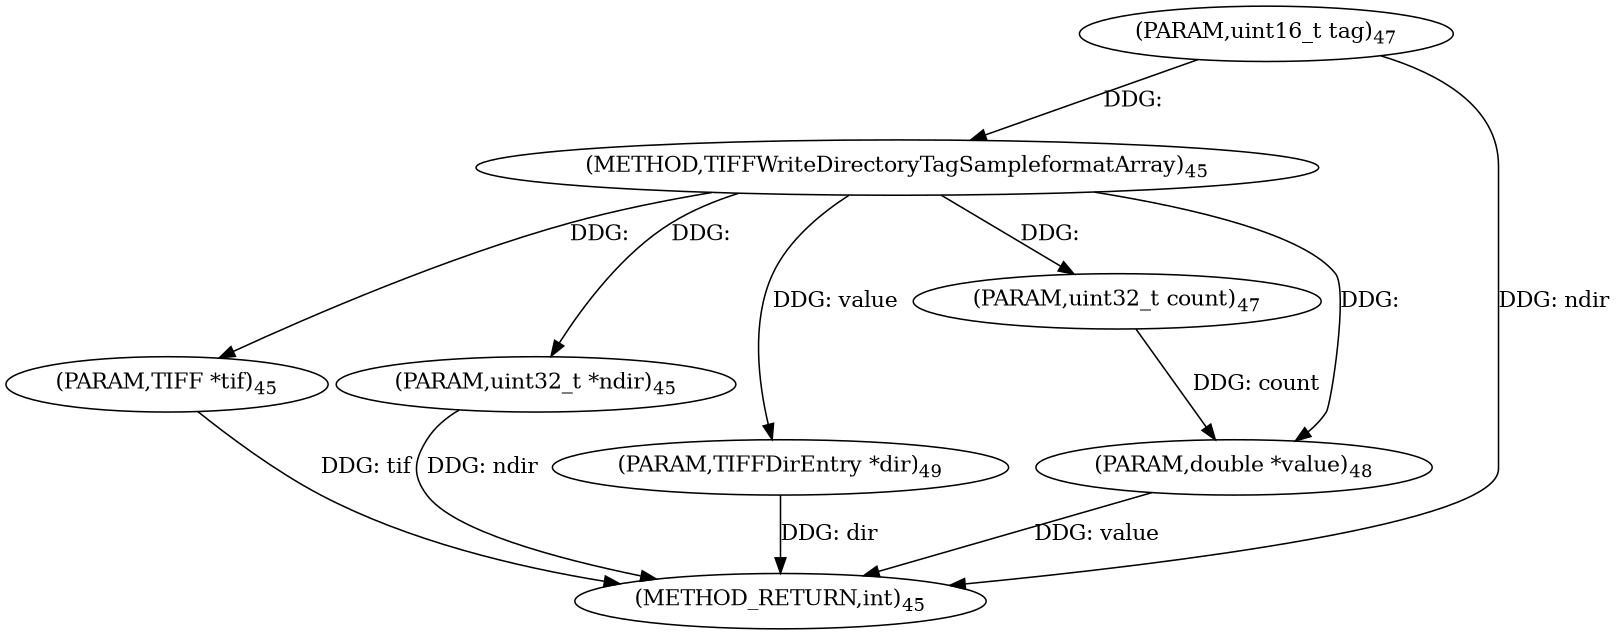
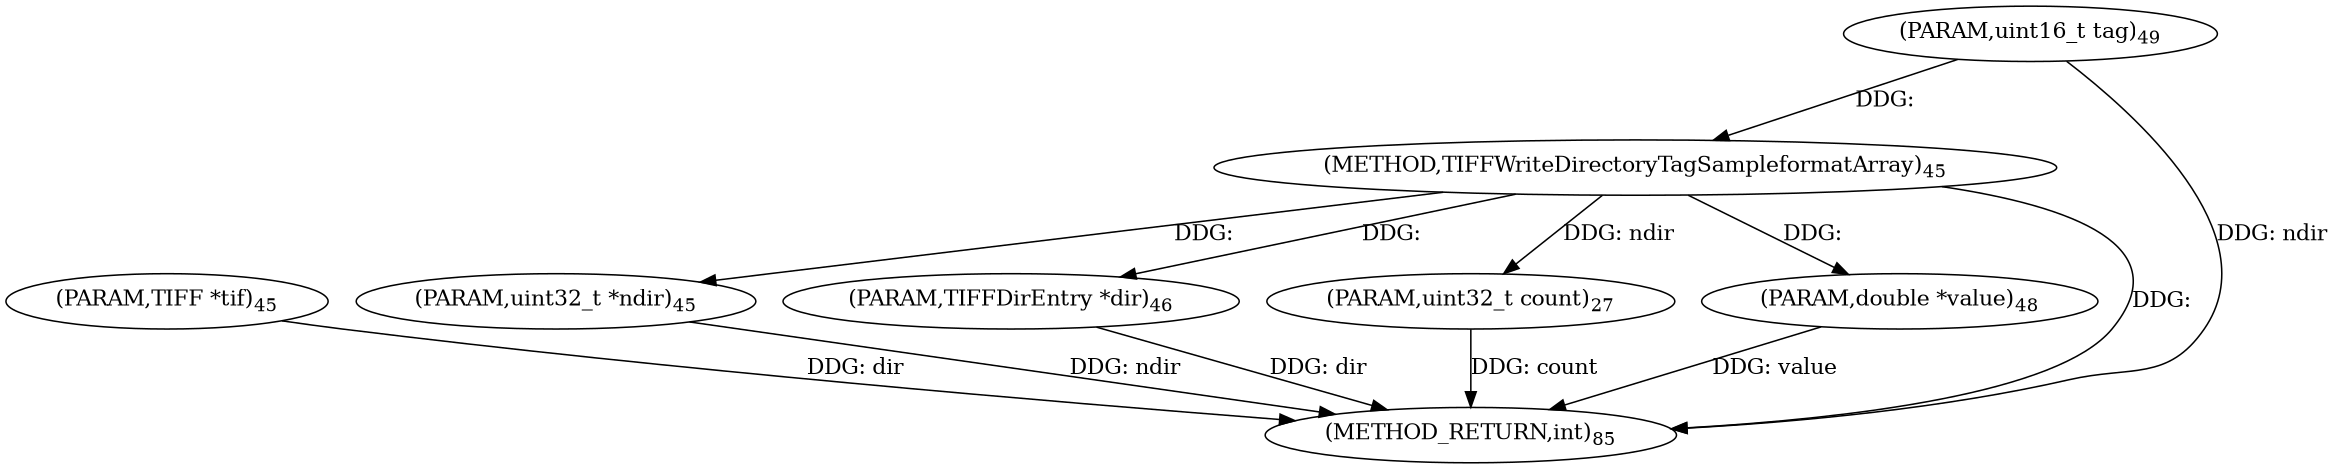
node "(PARAM,uint16_t tag)": text "47" -> "49"
edge "(METHOD,TIFFWriteDirectoryTagSampleformatArray)" -> "(PARAM,uint32_t count)": label "DDG: " -> "DDG: ndir"
edge "(METHOD,TIFFWriteDirectoryTagSampleformatArray)" -> "(PARAM,TIFF *tif)": now "(METHOD,TIFFWriteDirectoryTagSampleformatArray)" -> "(METHOD_RETURN,int)"
node "(PARAM,uint32_t count)": text "47" -> "27"
edge "(METHOD,TIFFWriteDirectoryTagSampleformatArray)" -> "(PARAM,TIFFDirEntry *dir)": label "DDG: value" -> "DDG: "
edge "(PARAM,uint32_t count)" -> "(PARAM,double *value)": now "(PARAM,uint32_t count)" -> "(METHOD_RETURN,int)"
node "(PARAM,TIFFDirEntry *dir)": text "49" -> "46"
edge "(PARAM,TIFF *tif)" -> "(METHOD_RETURN,int)": label "DDG: tif" -> "DDG: dir"
node "(METHOD_RETURN,int)": text "45" -> "85"
